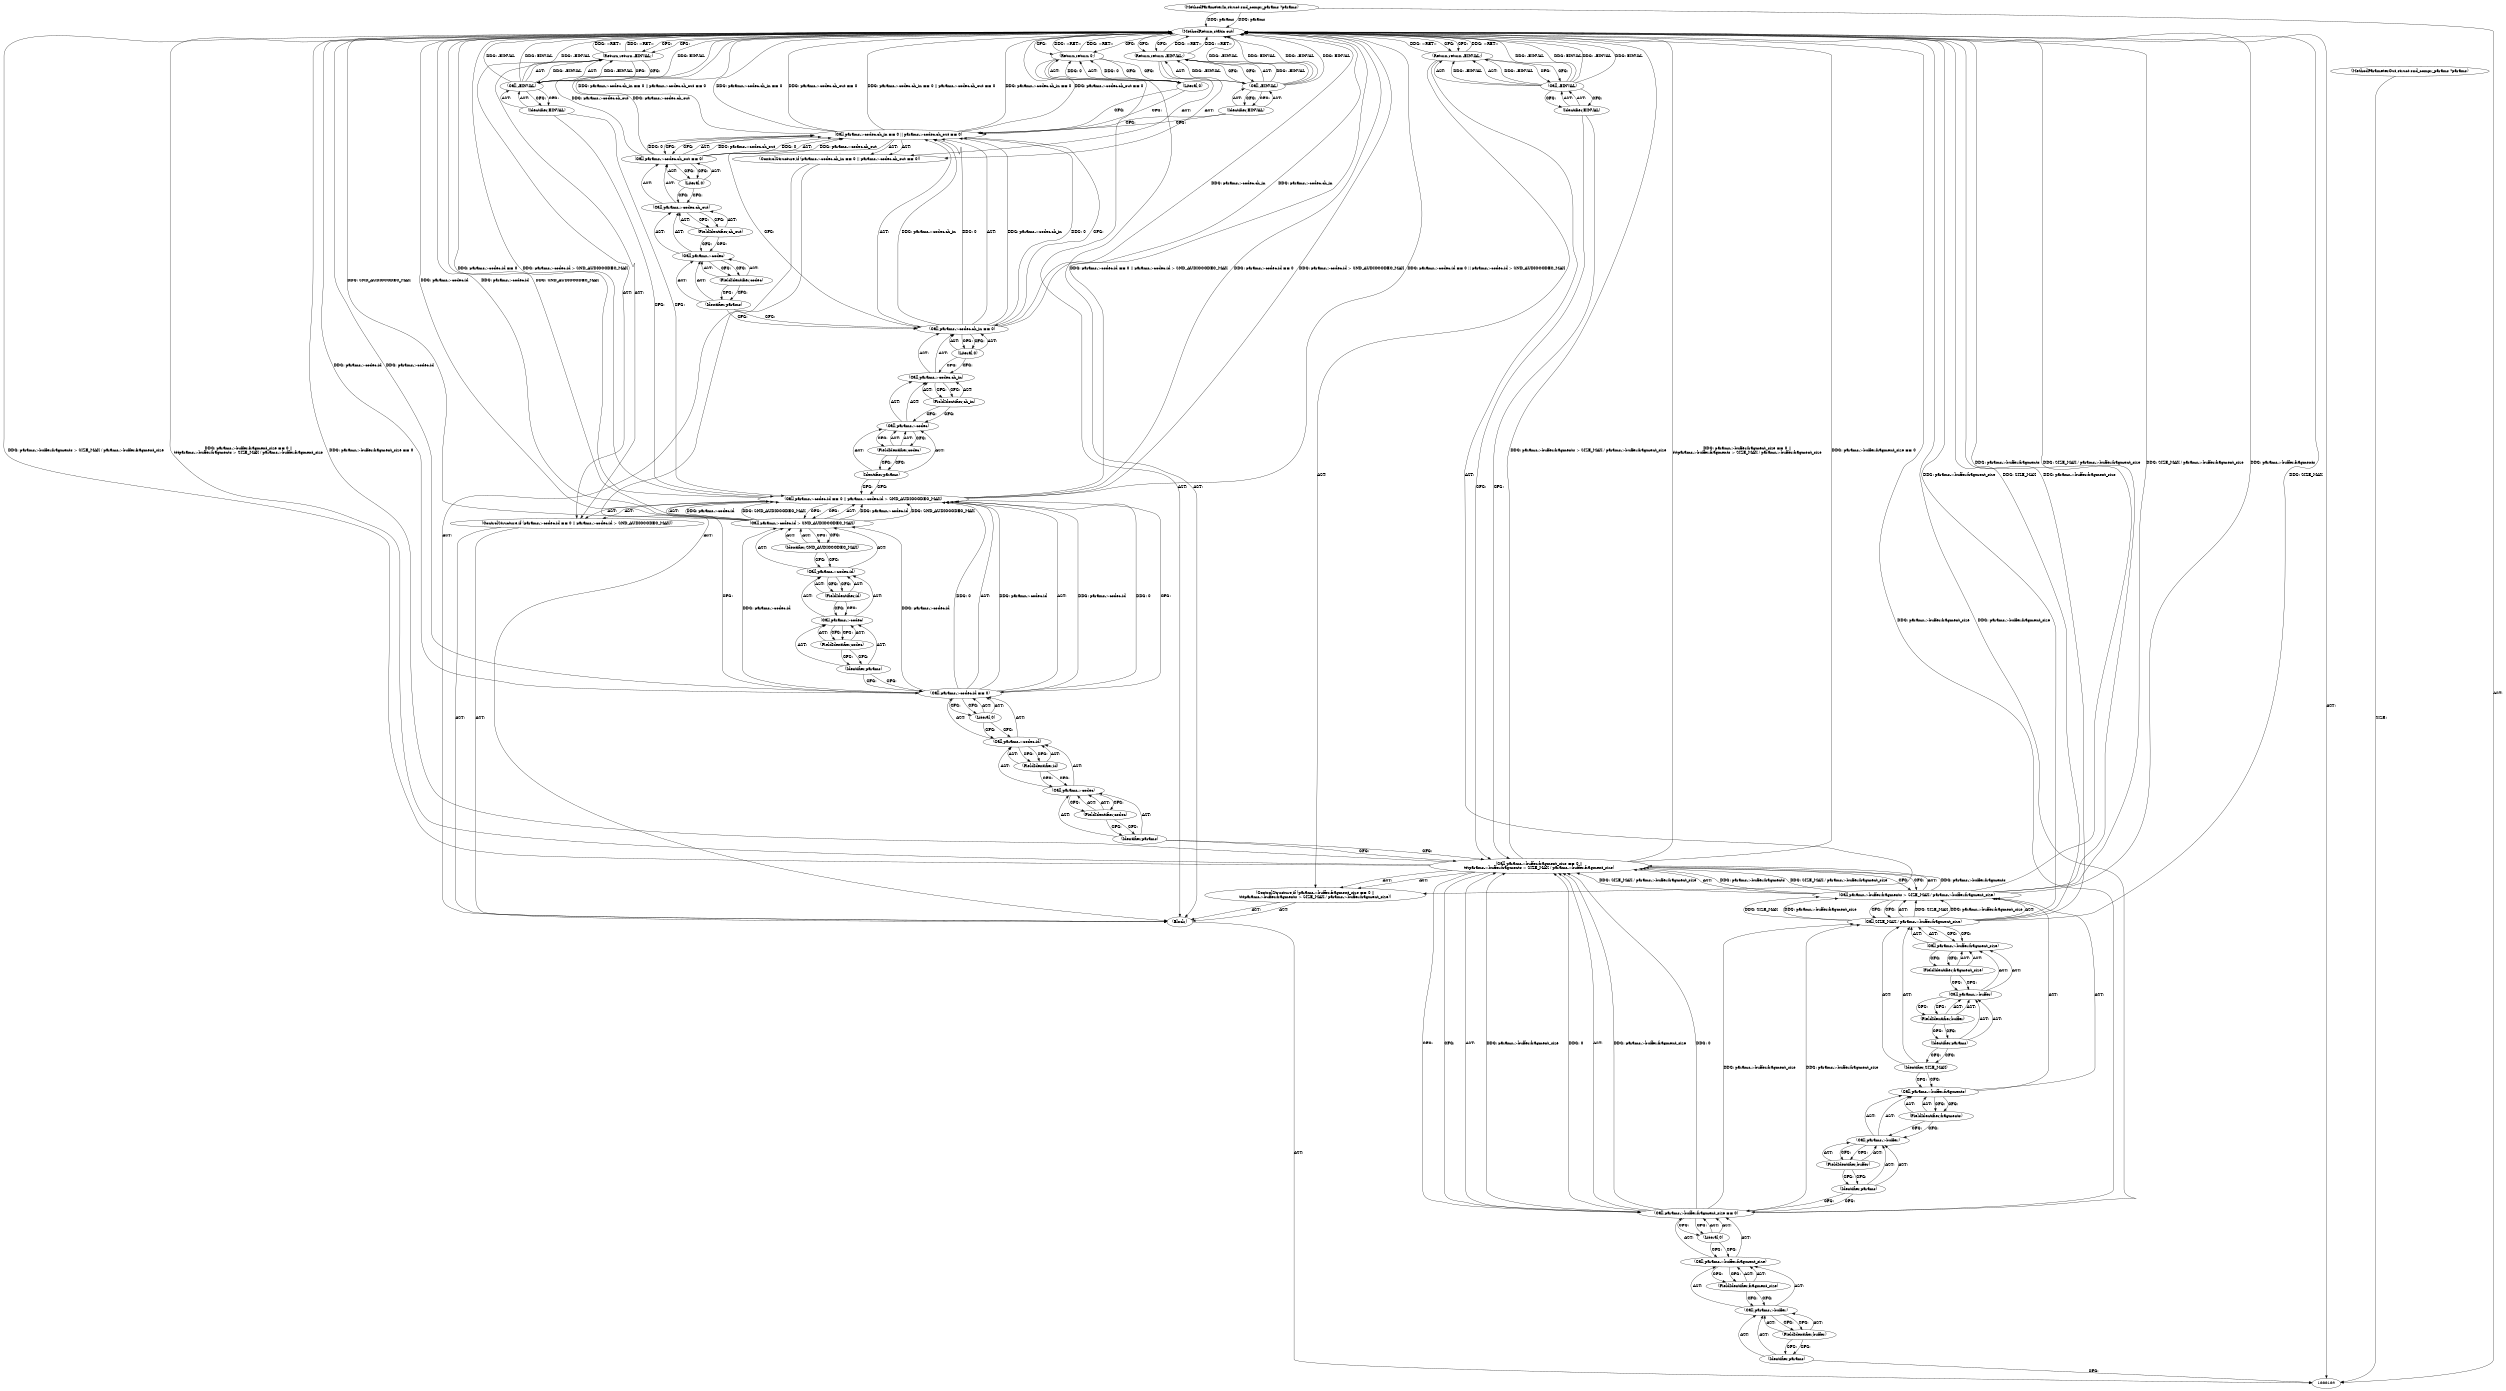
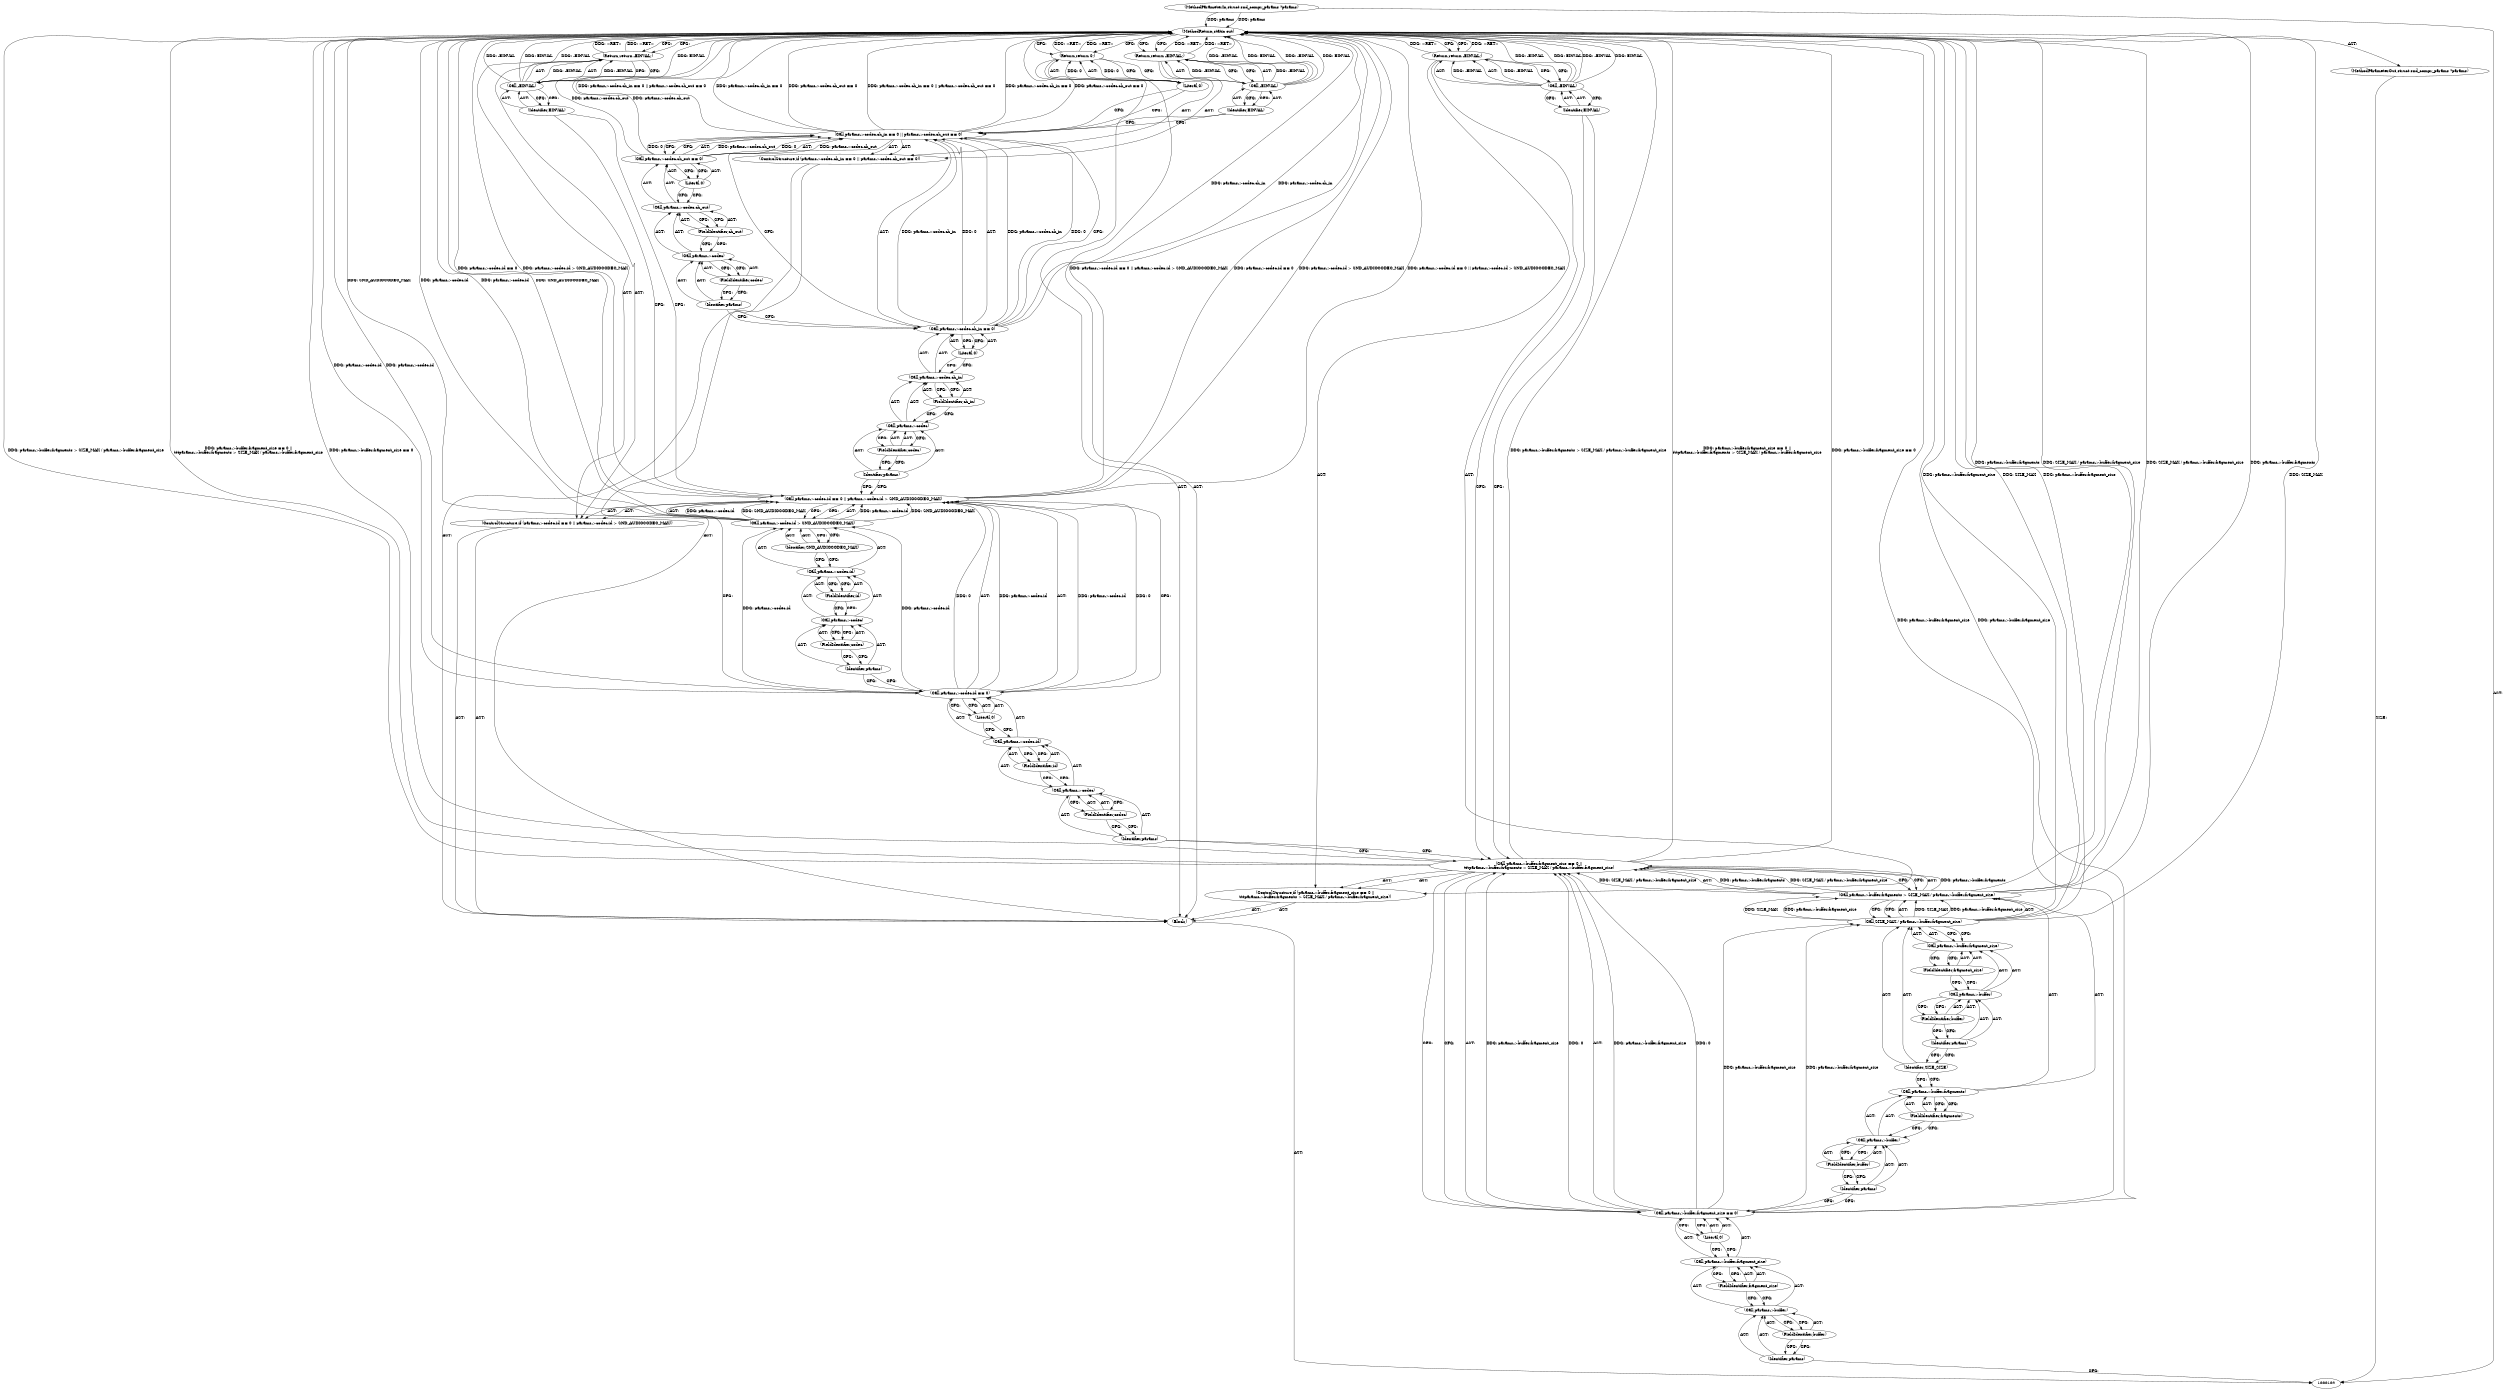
edge "(MethodReturn,static out)" -> "1000102": now "(MethodReturn,static out)" -> "(MethodParameterOut,struct snd_compr_params *params)"
node "(Identifier,SIZE_MAX)": label "(Identifier,SIZE_MAX)" -> "(Identifier,SIZE_SIZE)"
